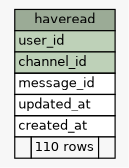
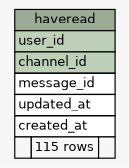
node "haveread": text "110 rows" -> "115 rows"
